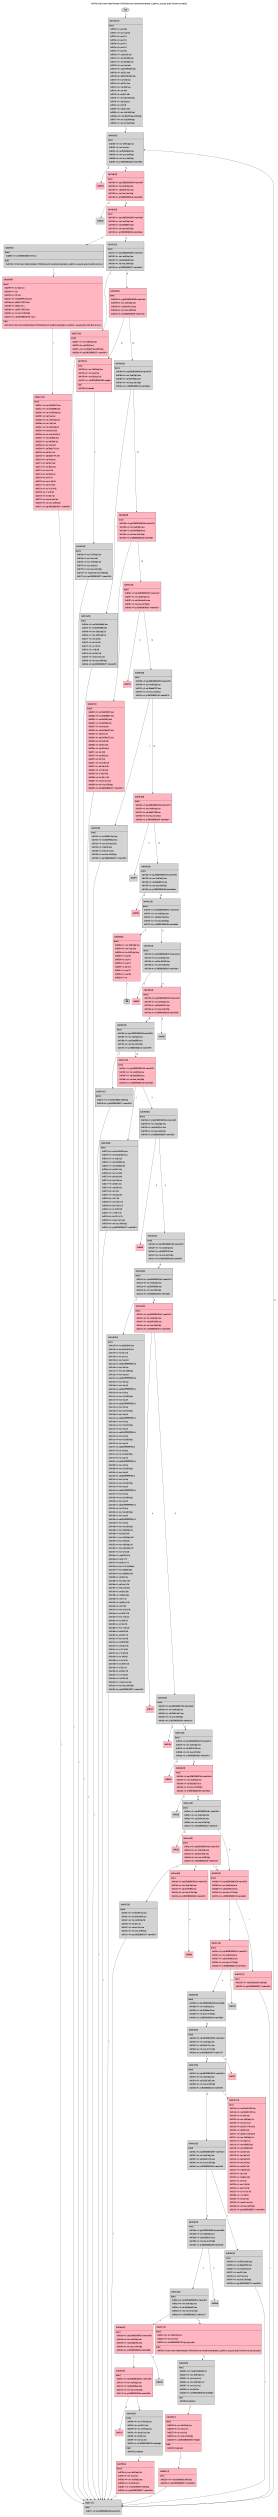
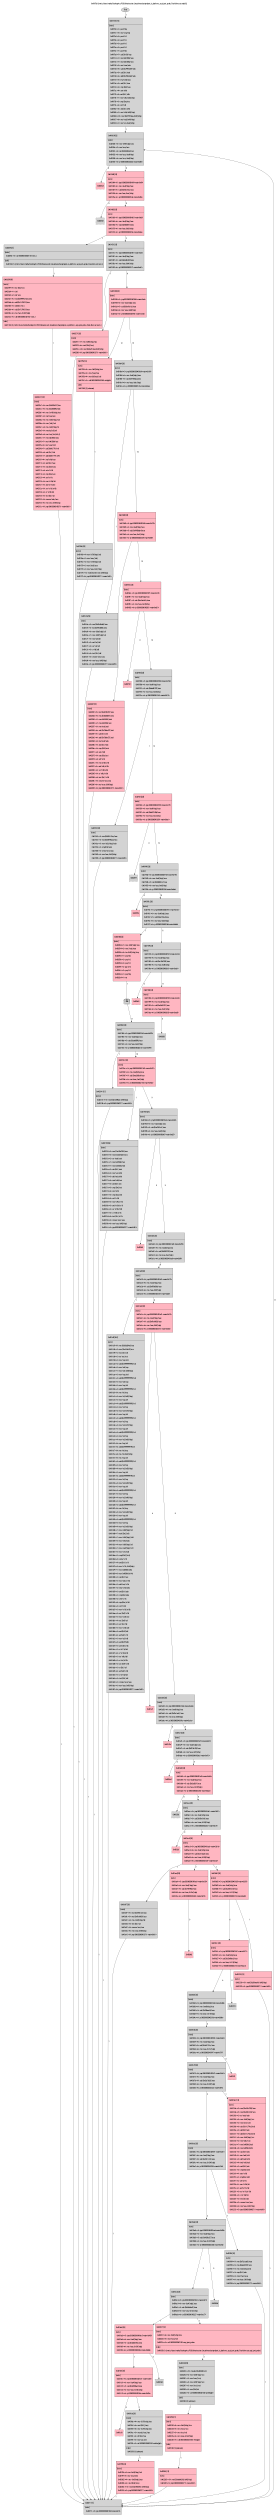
edge "0x401994 [28]" -> "0x4019b0 [28]": now "Exit" -> "0x4019b0 [28]"
edge "0x401aac [28]" -> "0x401b00 [28]": now "0x401aac [28]" -> "0x401ac8 [28]"
